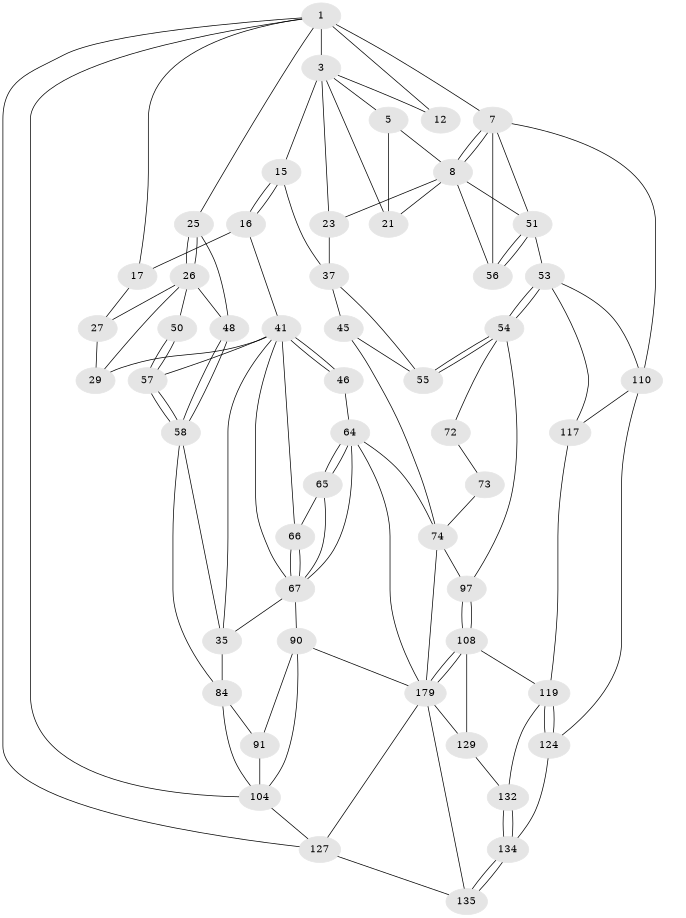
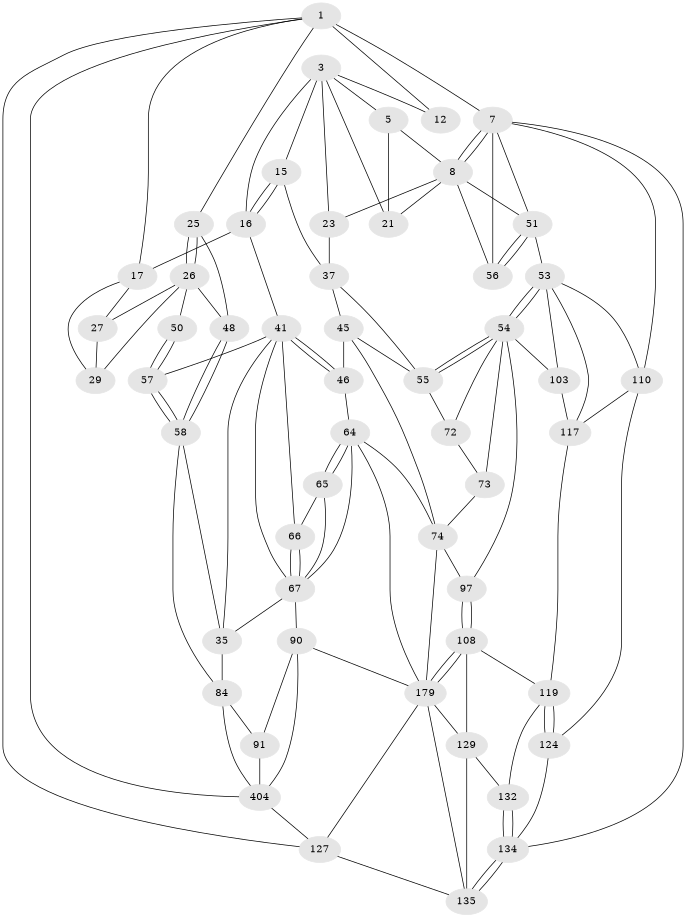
edge "1" -- "3": now "16" -- "3"
edge "41" -- "29": now "17" -- "29"
edge "45" -- "46": added
node "103": added
edge "55" -- "72": added
edge "54" -- "73": added
edge "7" -- "134": added
node "104": label "104" -> "404"
edge "129" -- "135": added
